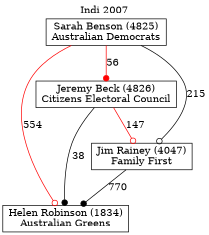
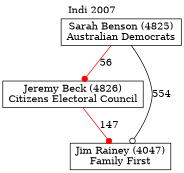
edge "Sarah Benson (4825) Australian Democrats" -> "Jim Rainey (4047) Family First": label "215" -> "554"
edge "Jeremy Beck (4826) Citizens Electoral Council" -> "Jim Rainey (4047) Family First": arrowhead odot -> dot
node "Helen Robinson (1834) Australian Greens": removed
